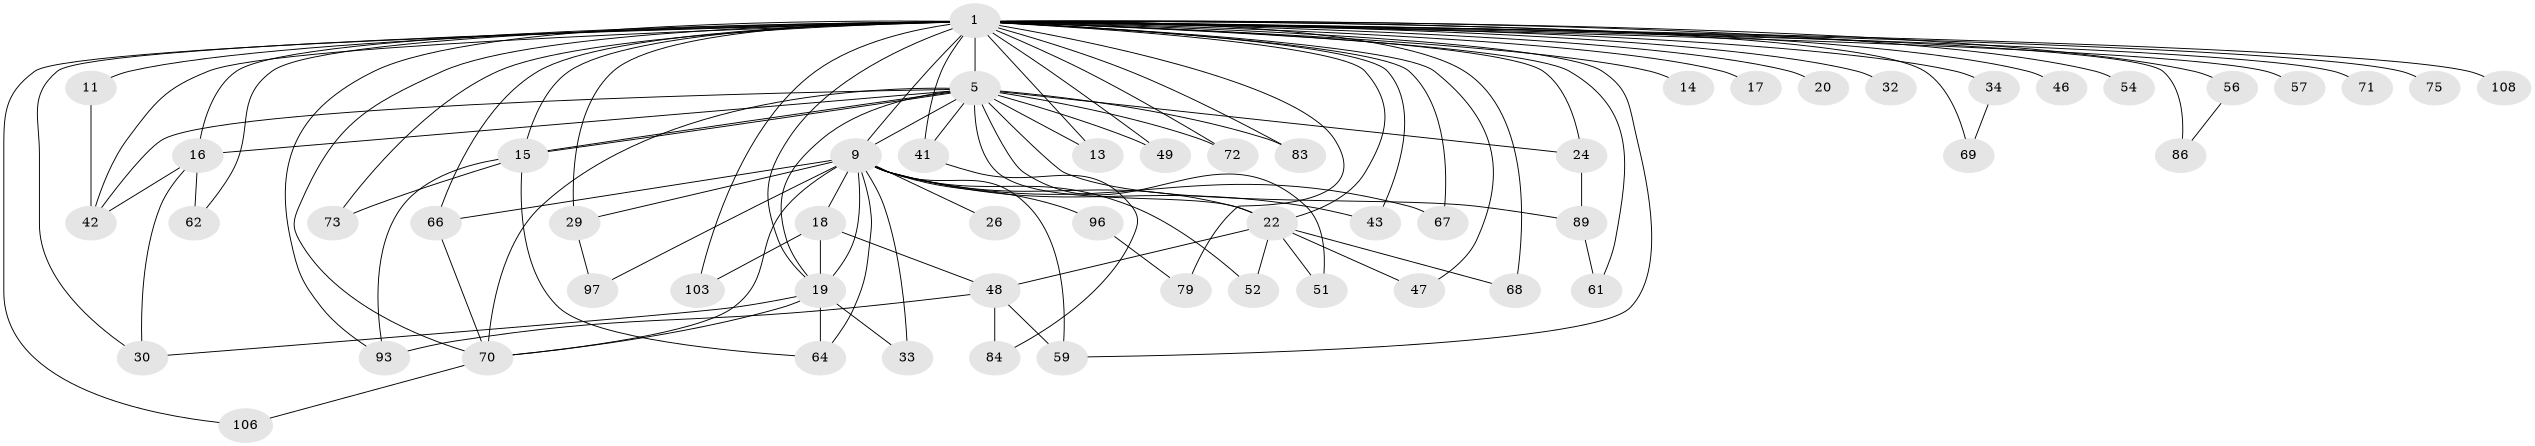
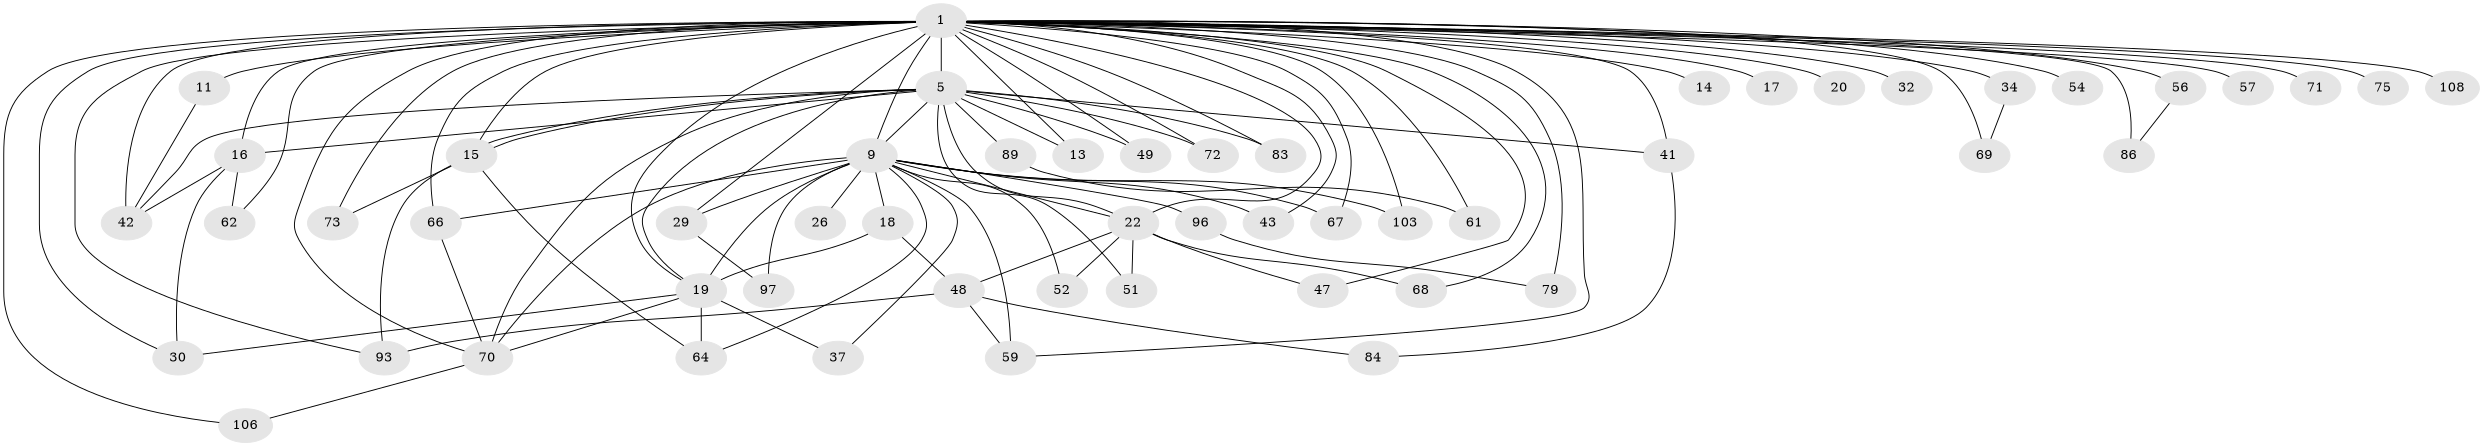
node "46": removed
node "24": removed
edge "18" -- "103": now "9" -- "103"
node "33": label "33" -> "37"
